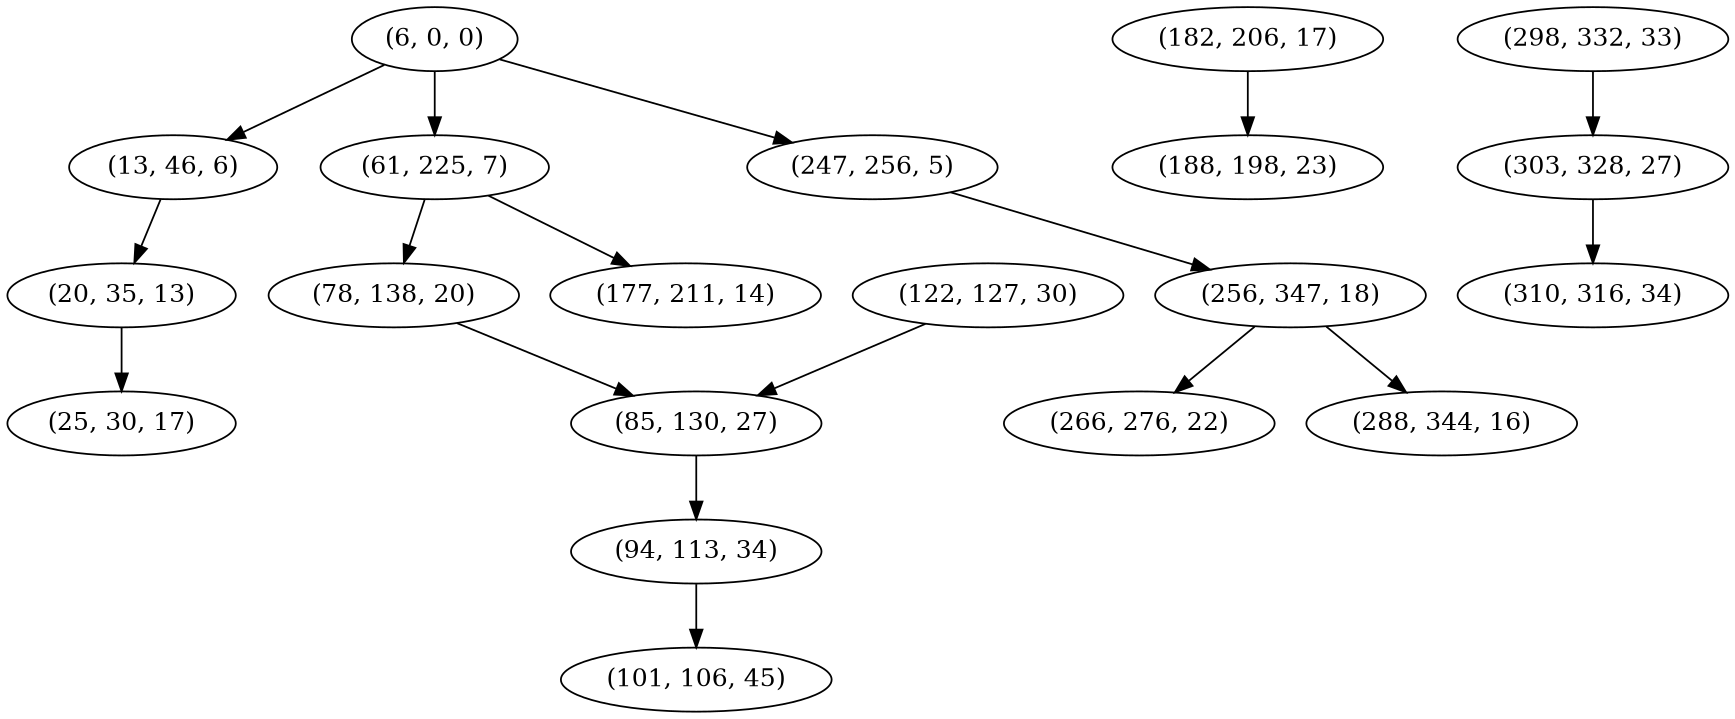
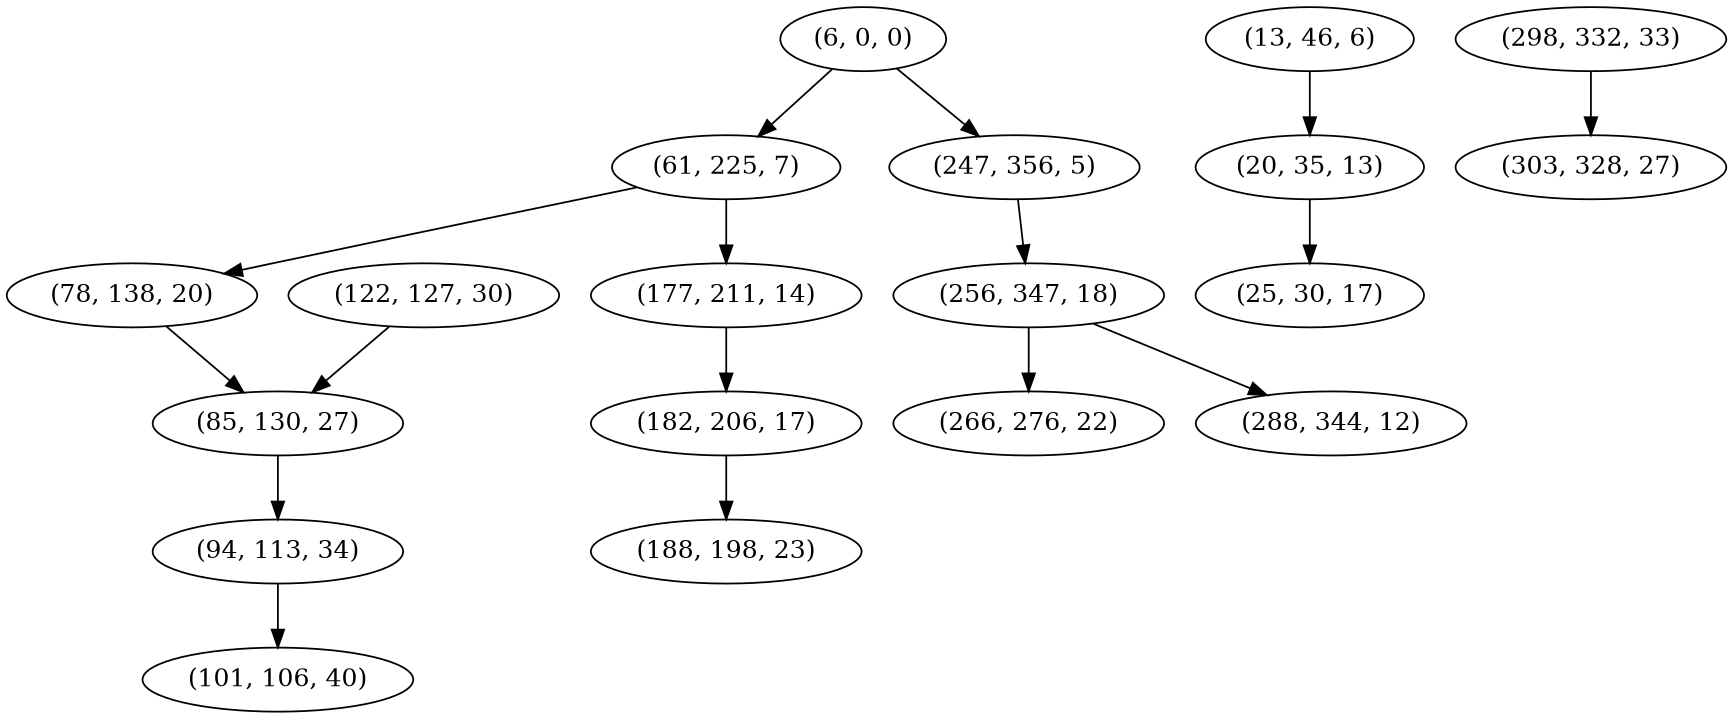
edge "(6, 0, 0)" -> "(13, 46, 6)": removed
node "(247, 256, 5)": label "(247, 256, 5)" -> "(247, 356, 5)"
node "(310, 316, 34)": removed
edge "(177, 211, 14)" -> "(182, 206, 17)": added
node "(288, 344, 16)": label "(288, 344, 16)" -> "(288, 344, 12)"
node "(101, 106, 45)": label "(101, 106, 45)" -> "(101, 106, 40)"
